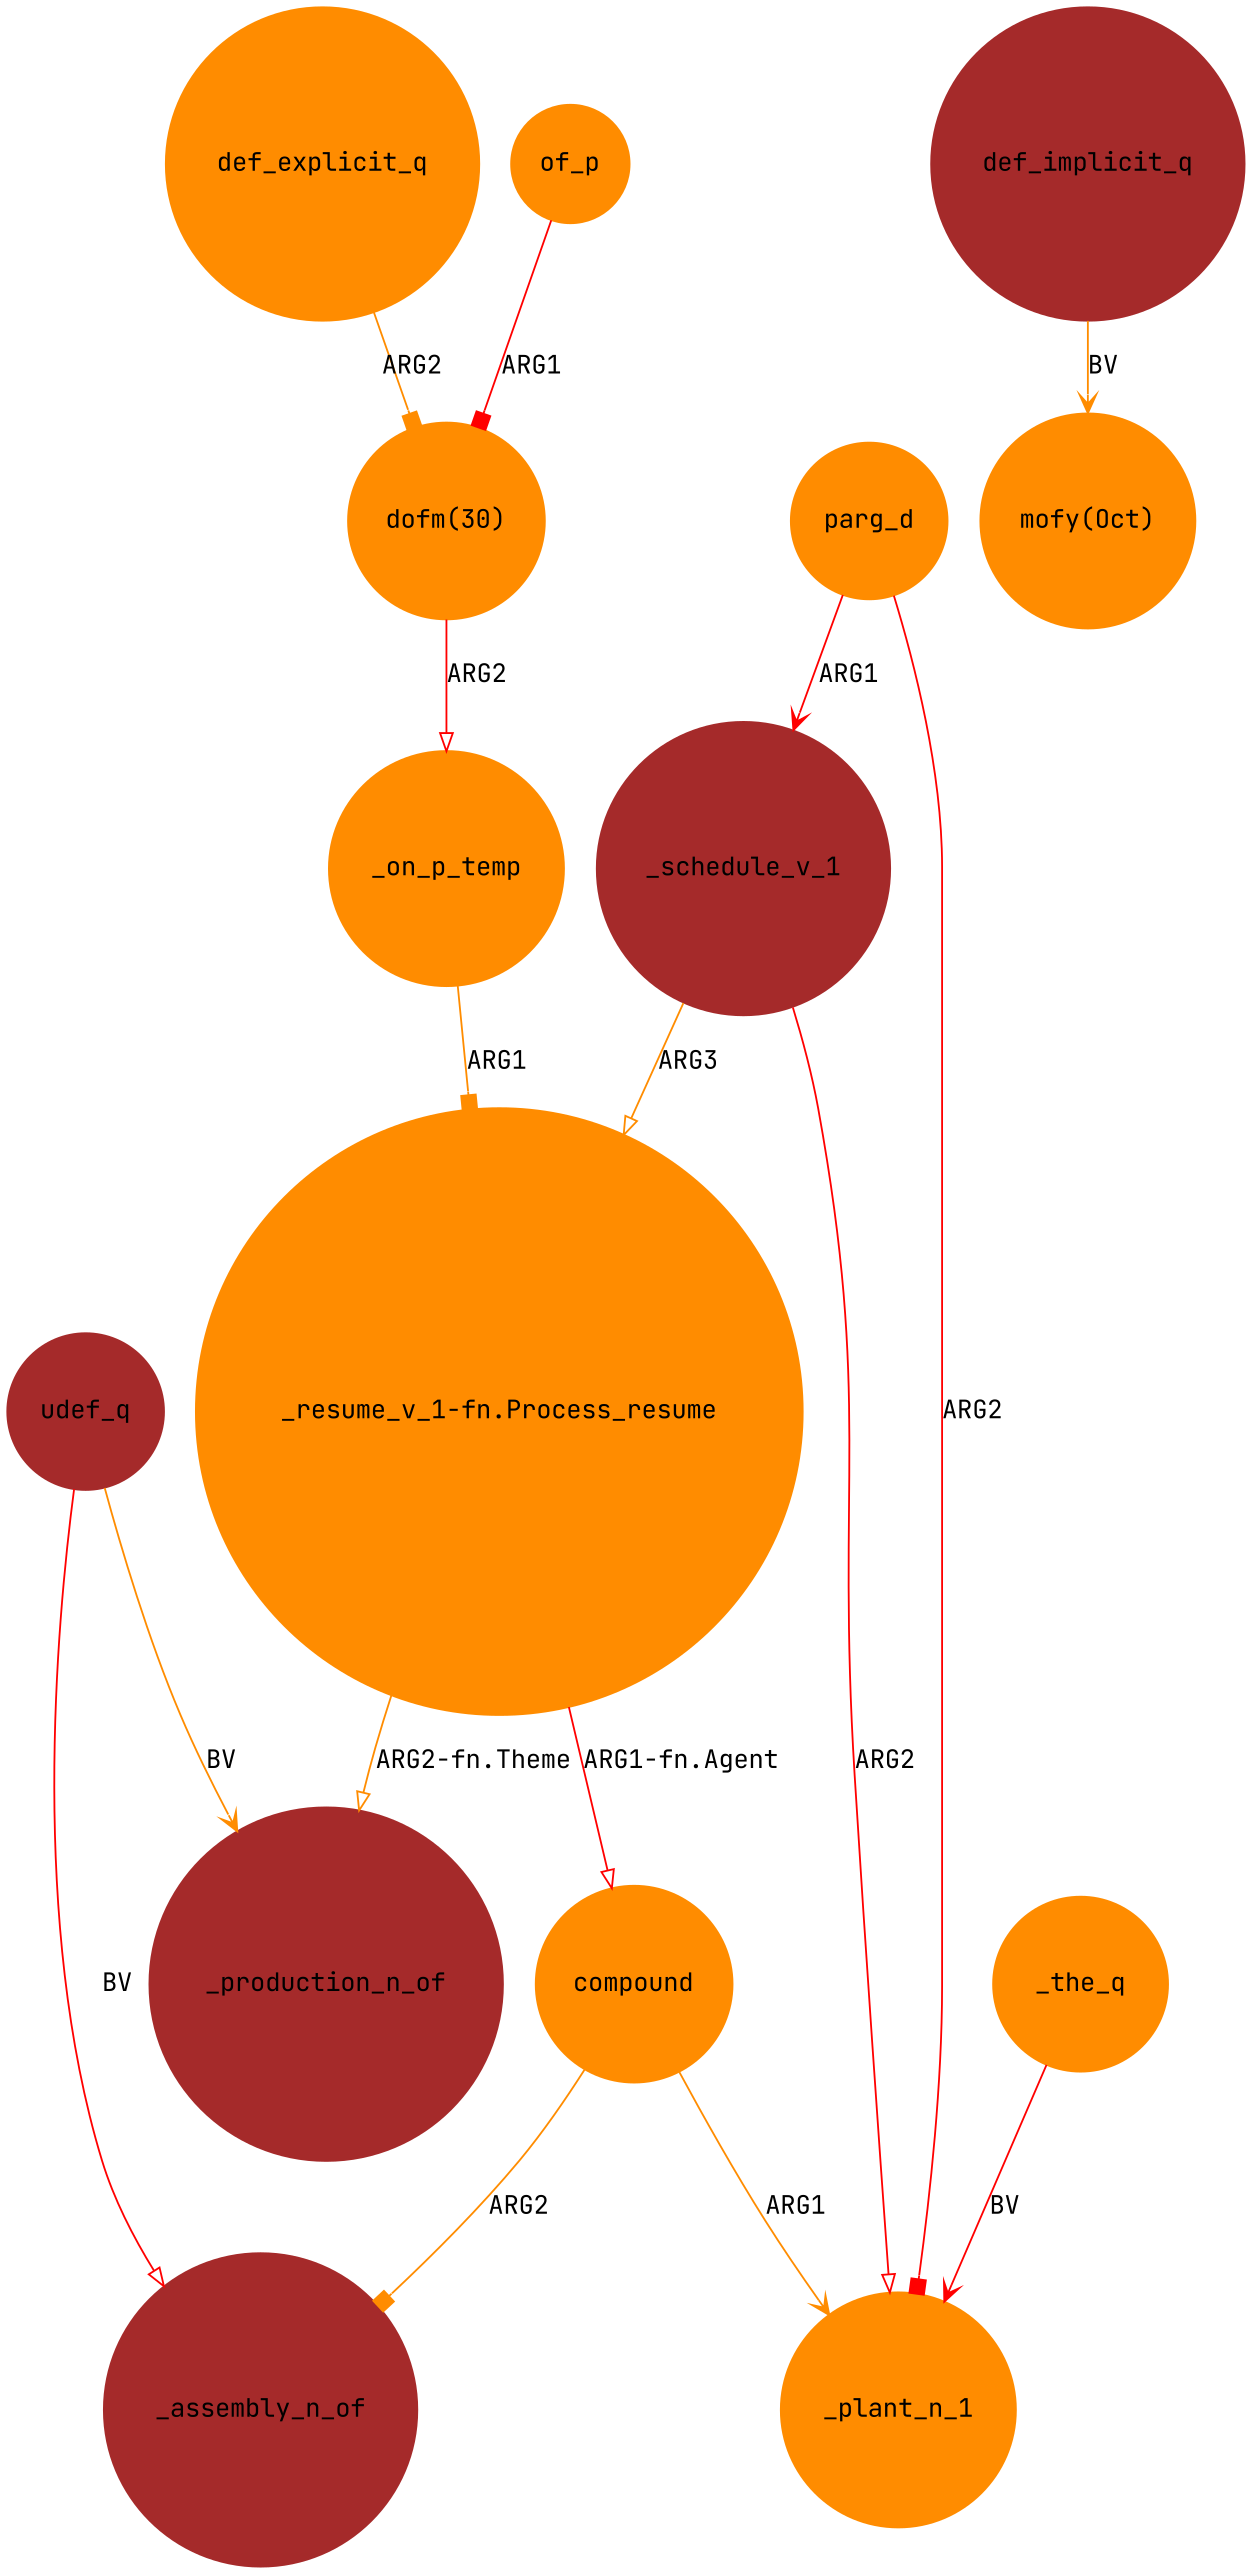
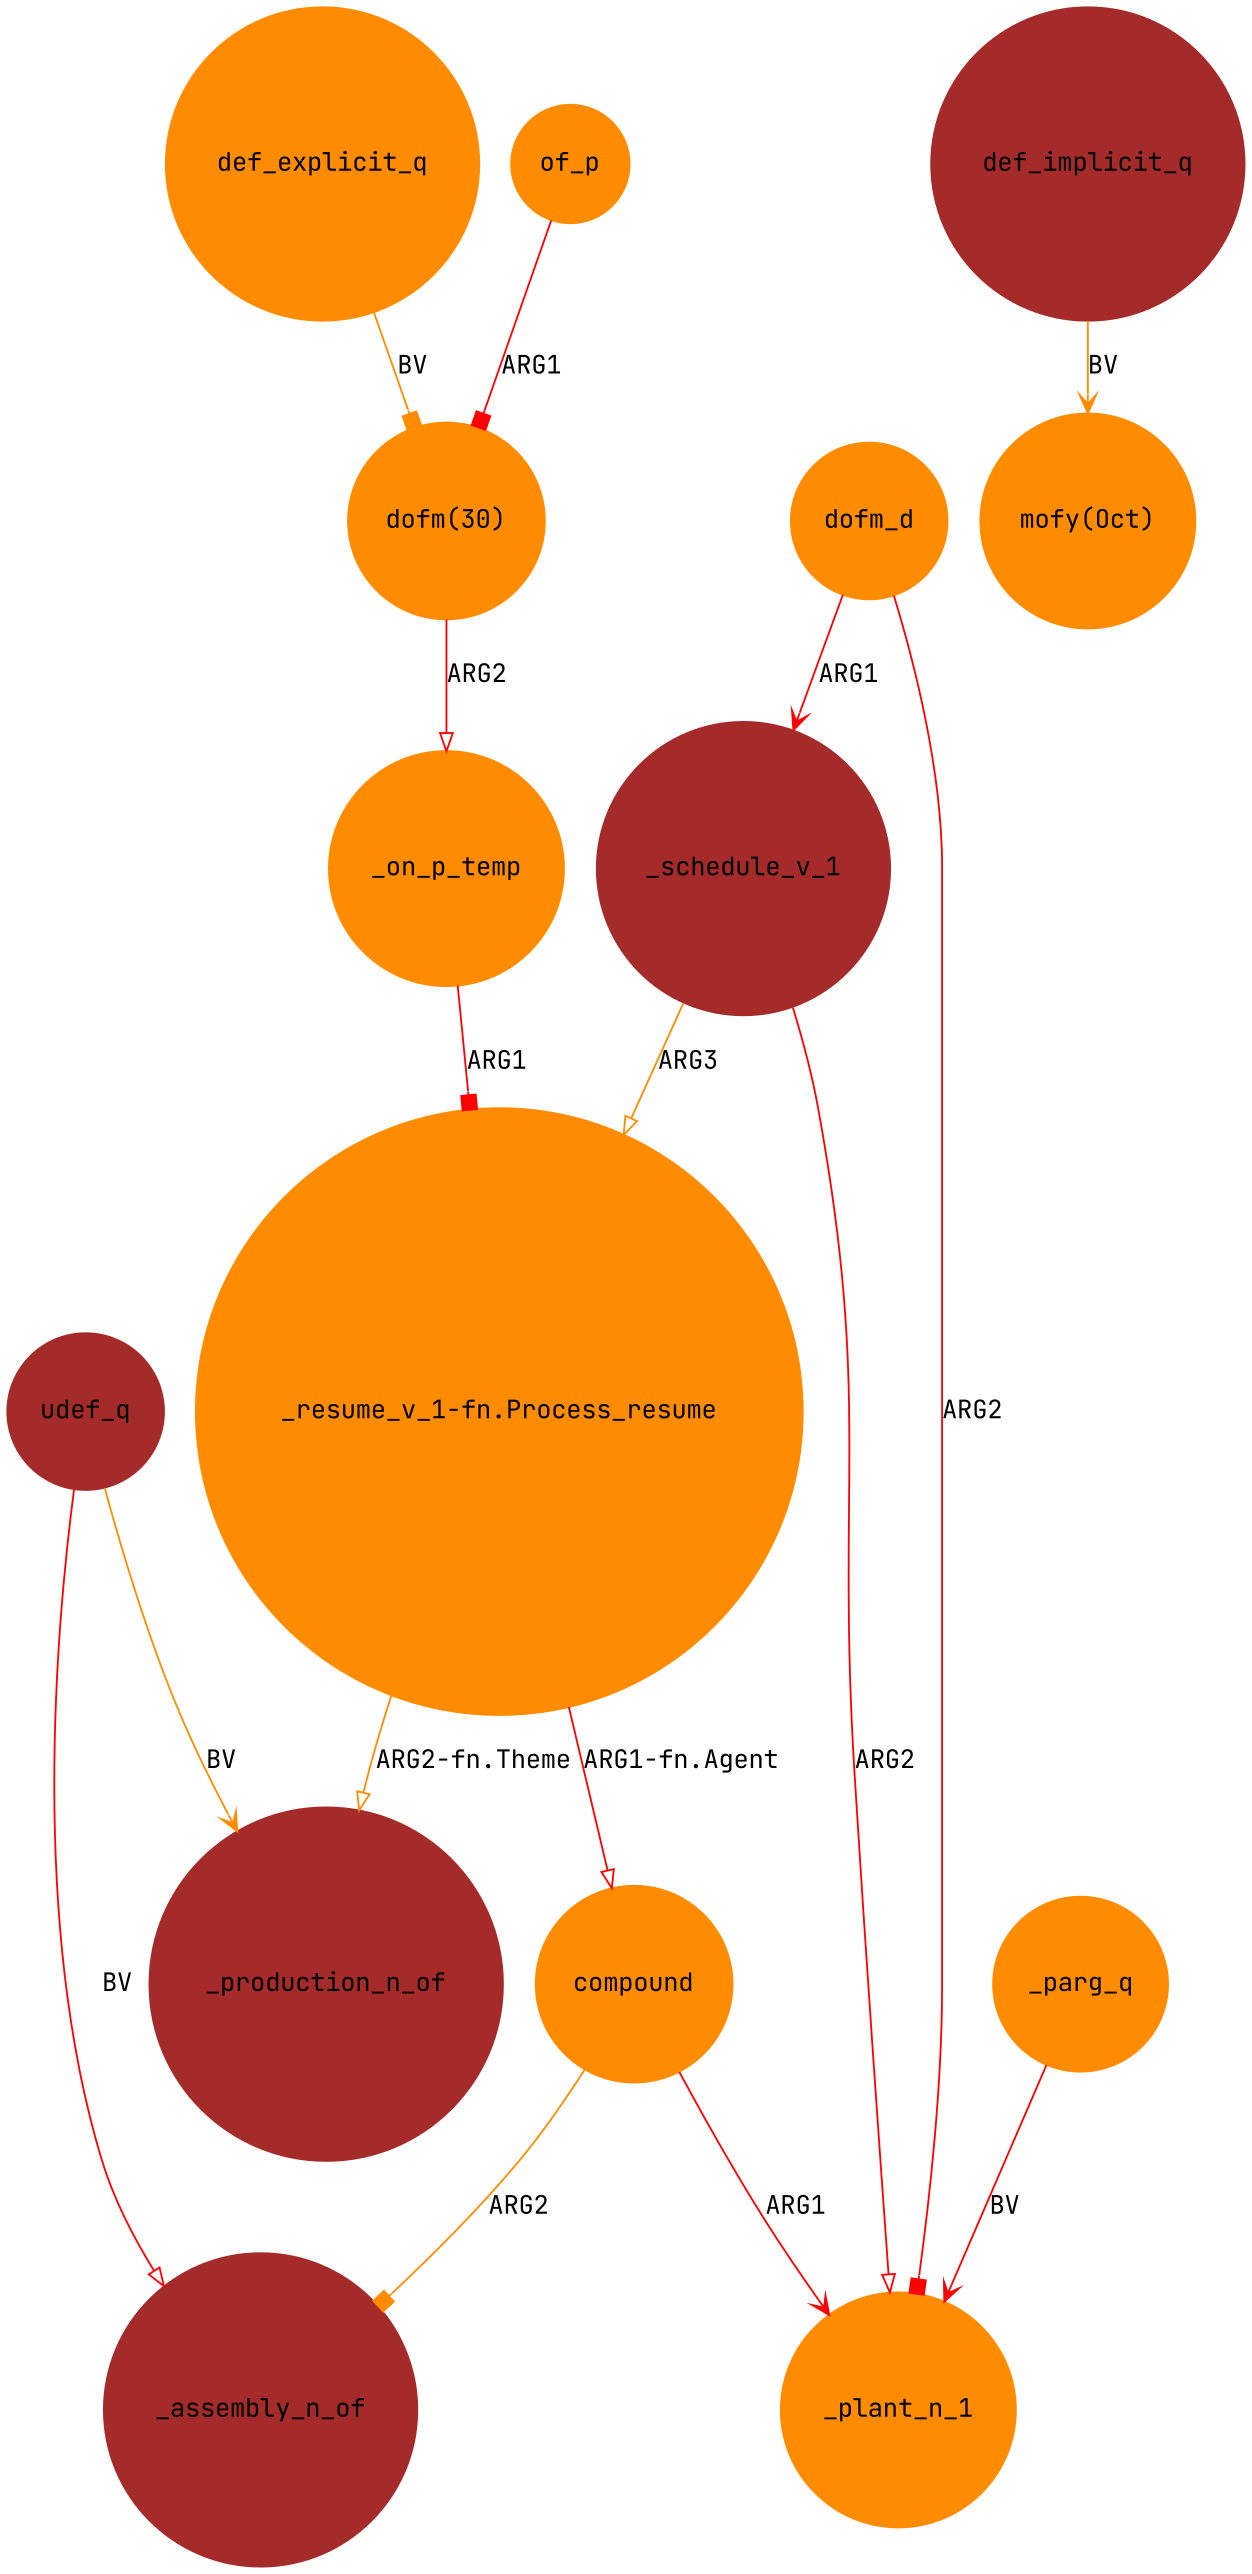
edge "def_explicit_q" -> "dofm(30)": label "ARG2" -> "BV"
node "parg_d": label "parg_d" -> "dofm_d"
edge "_on_p_temp" -> "_resume_v_1-fn.Process_resume": color darkorange -> red
node "_the_q": label "_the_q" -> "_parg_q"
edge "compound" -> "_plant_n_1": color darkorange -> red
